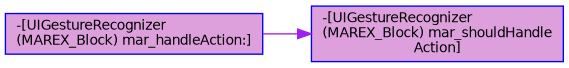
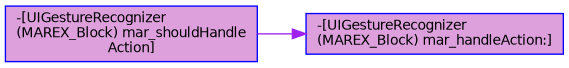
edge "-[UIGestureRecognizer (MAREX_Block) mar_handleAction:]" -> "-[UIGestureRecognizer (MAREX_Block) mar_shouldHandle Action]": reversed
